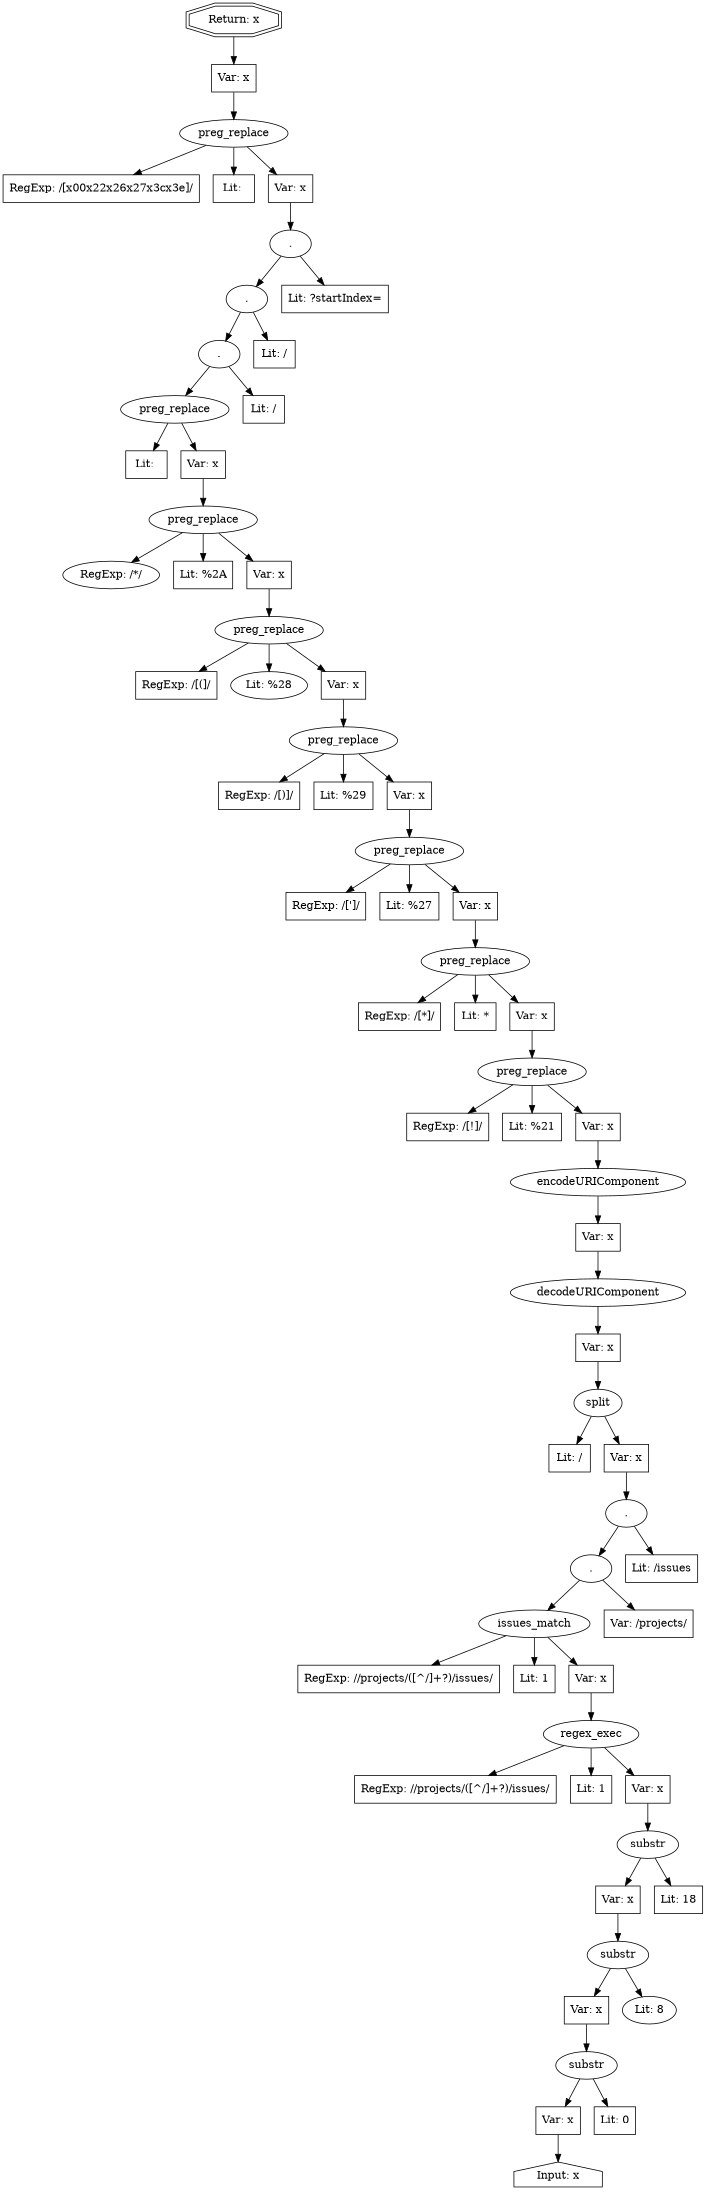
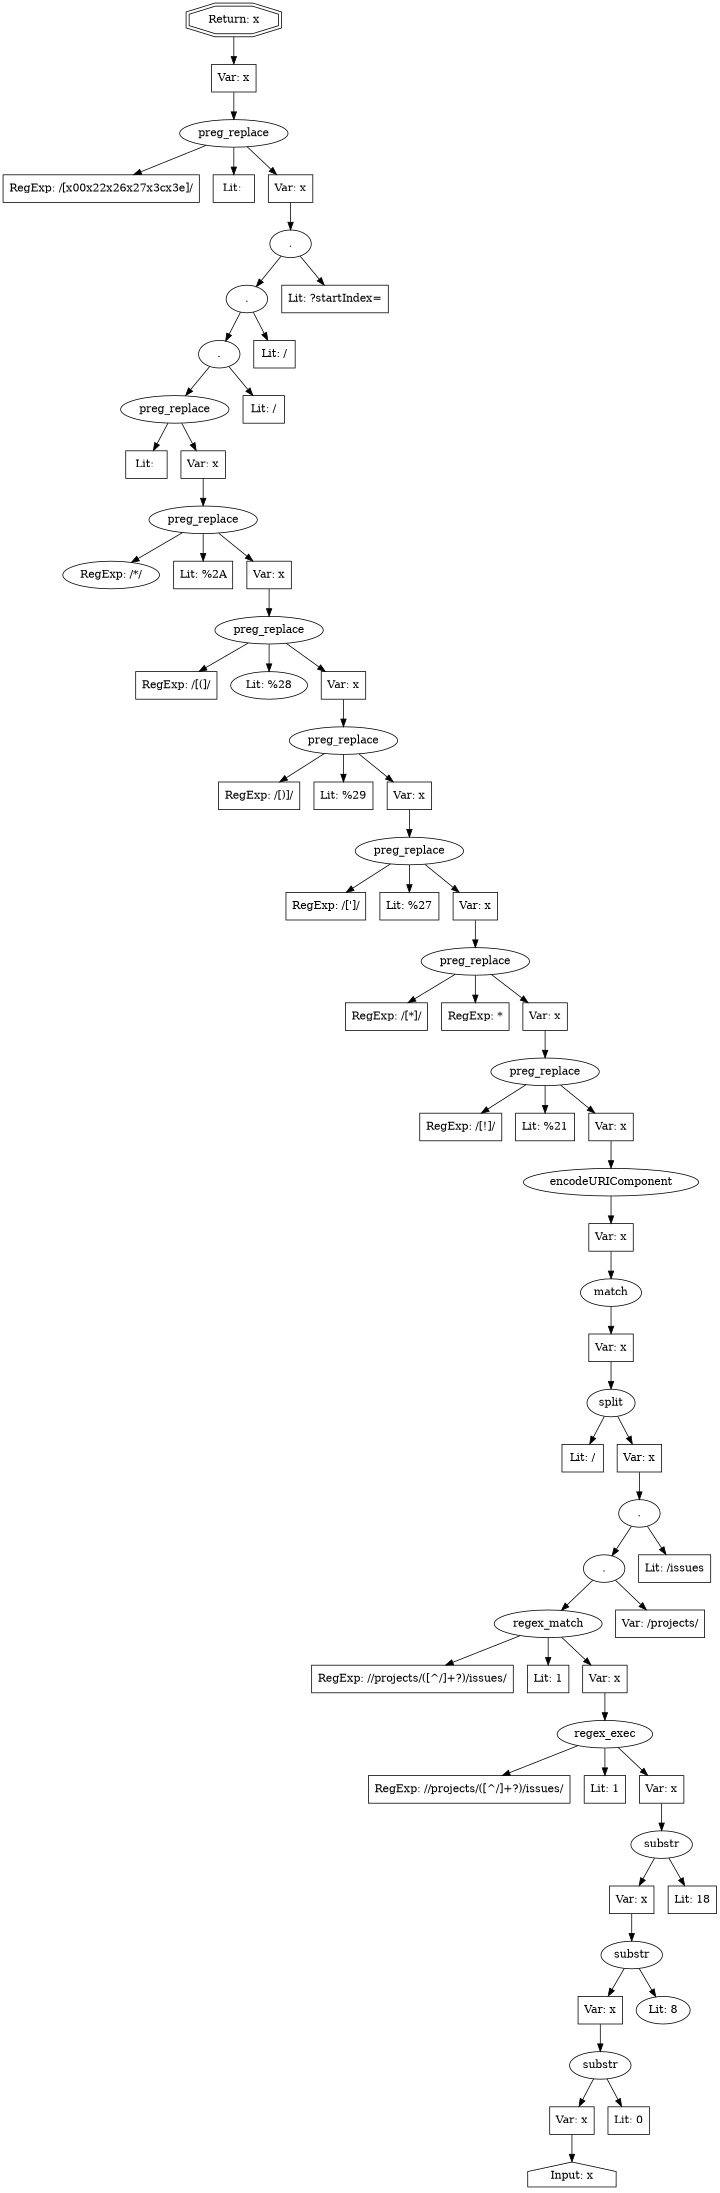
node "Lit: *": label "Lit: *" -> "RegExp: *"
node "decodeURIComponent": label "decodeURIComponent" -> "match"
node "issues_match": label "issues_match" -> "regex_match"
